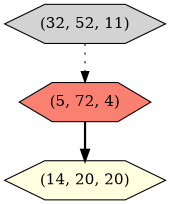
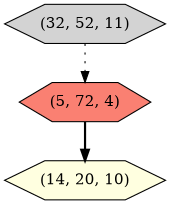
node "(14, 20, 20)": label "(14, 20, 20)" -> "(14, 20, 10)"
